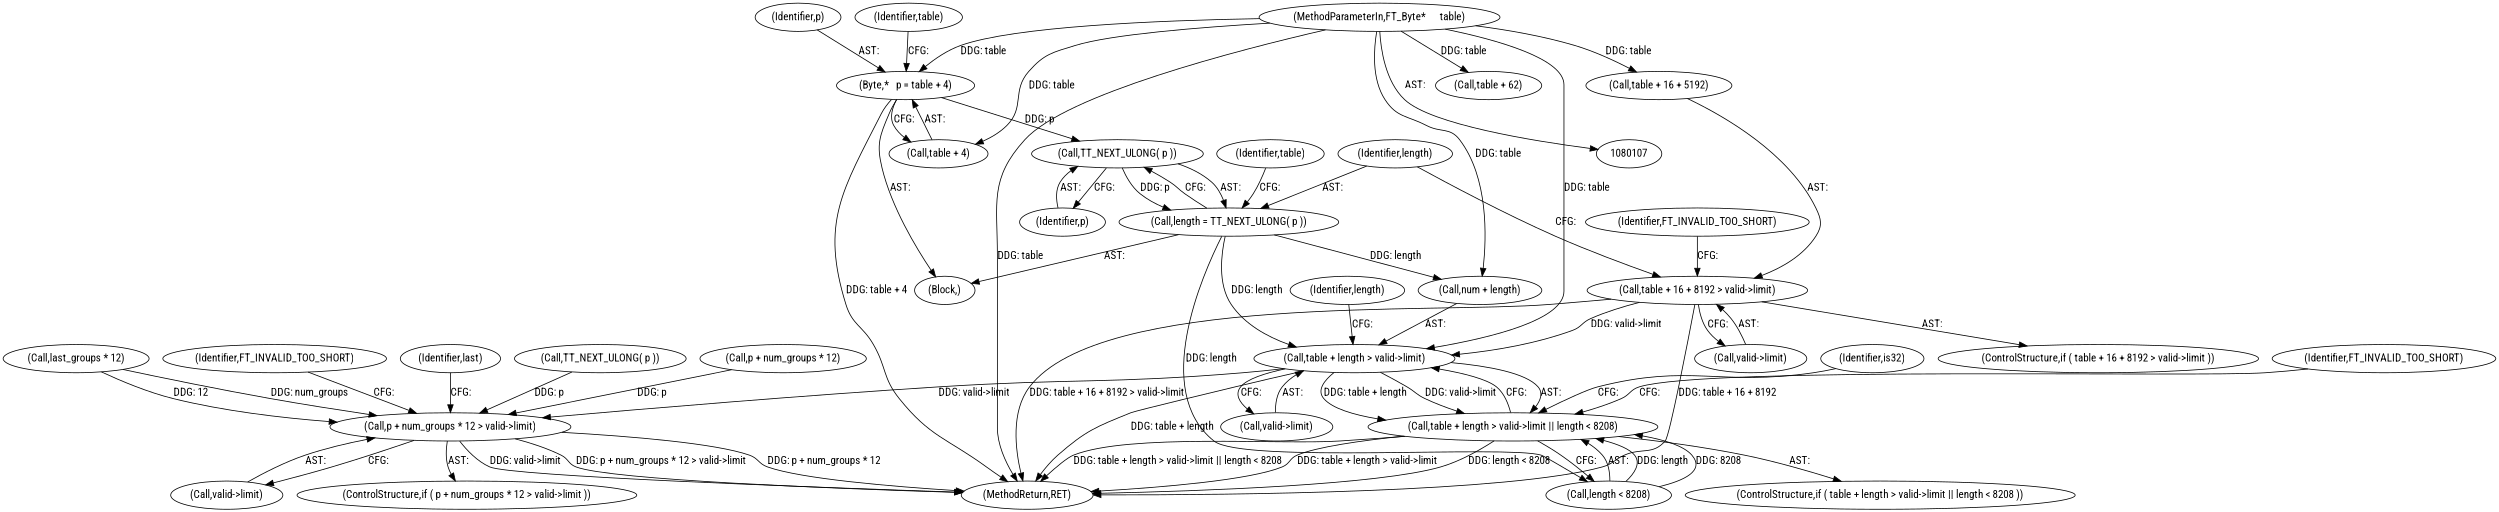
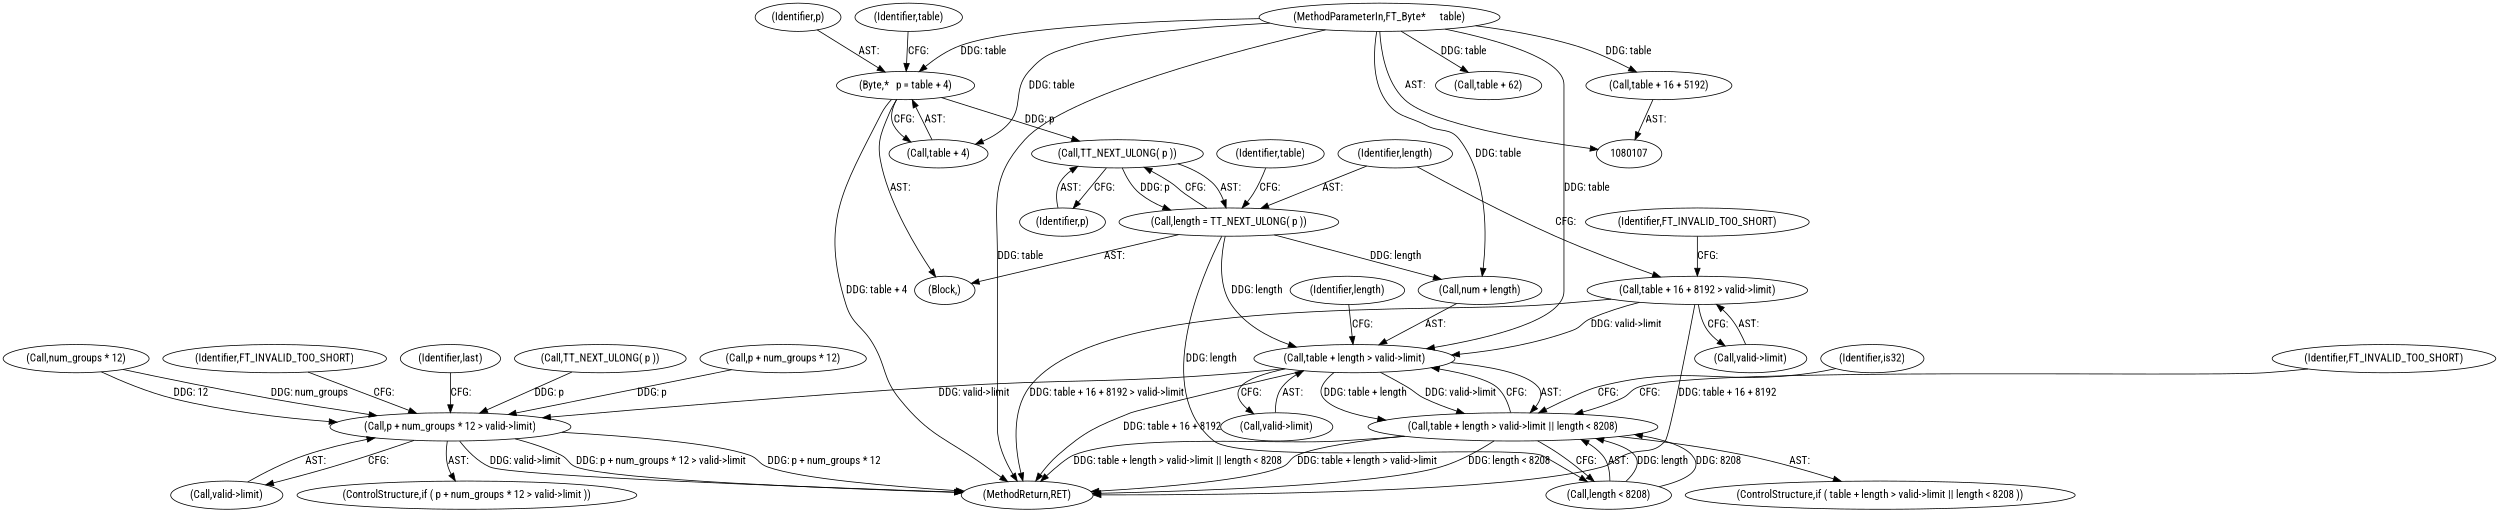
edge "(Call,table + 16 + 5192)" -> "(Call,table + 16 + 8192 > valid->limit)": now "(Call,table + 16 + 5192)" -> "1080107"
node "(Call,last_groups * 12)": label "(Call,last_groups * 12)" -> "(Call,num_groups * 12)"
node "(ControlStructure,if ( table + 16 + 8192 > valid->limit ))": removed
edge "(Call,table + length > valid->limit)" -> "(MethodReturn,RET)": label "DDG: table + length" -> "DDG: table + 16 + 8192"
